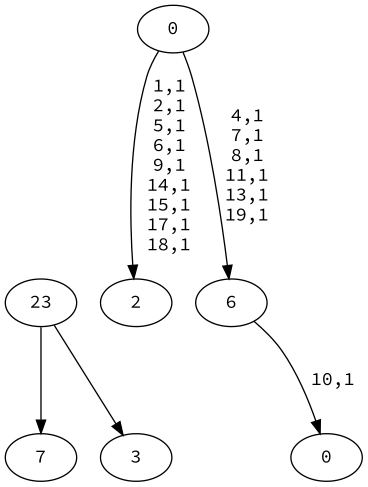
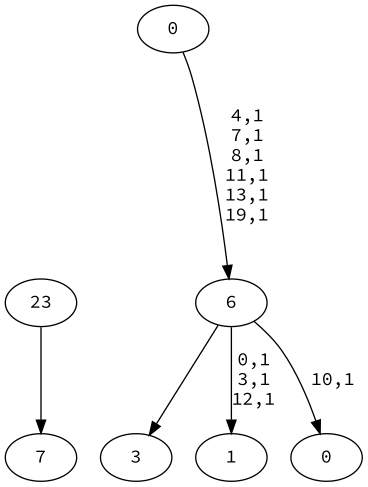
node "2": removed
edge "23" -> "3": now "6" -> "3"
node "1": added
